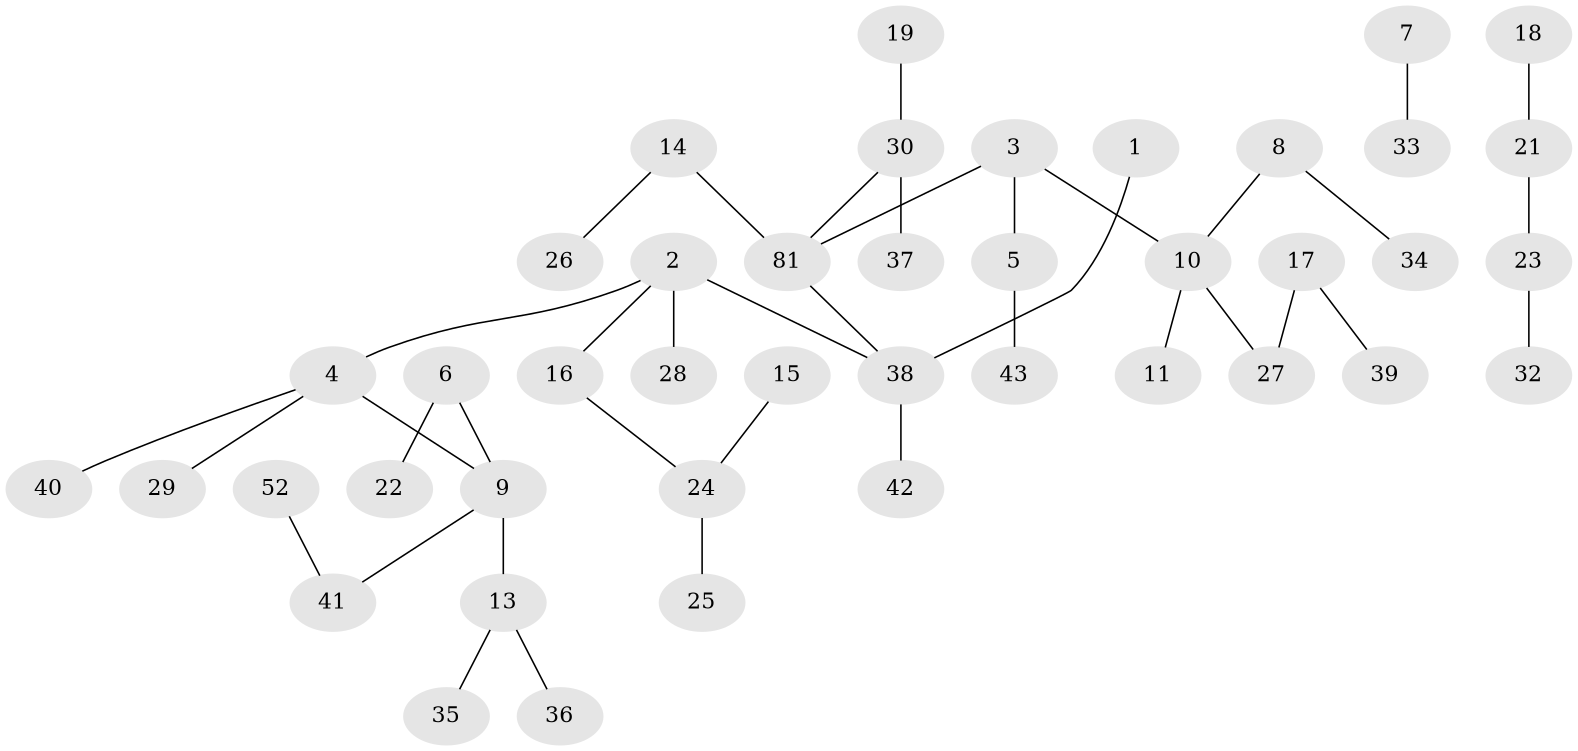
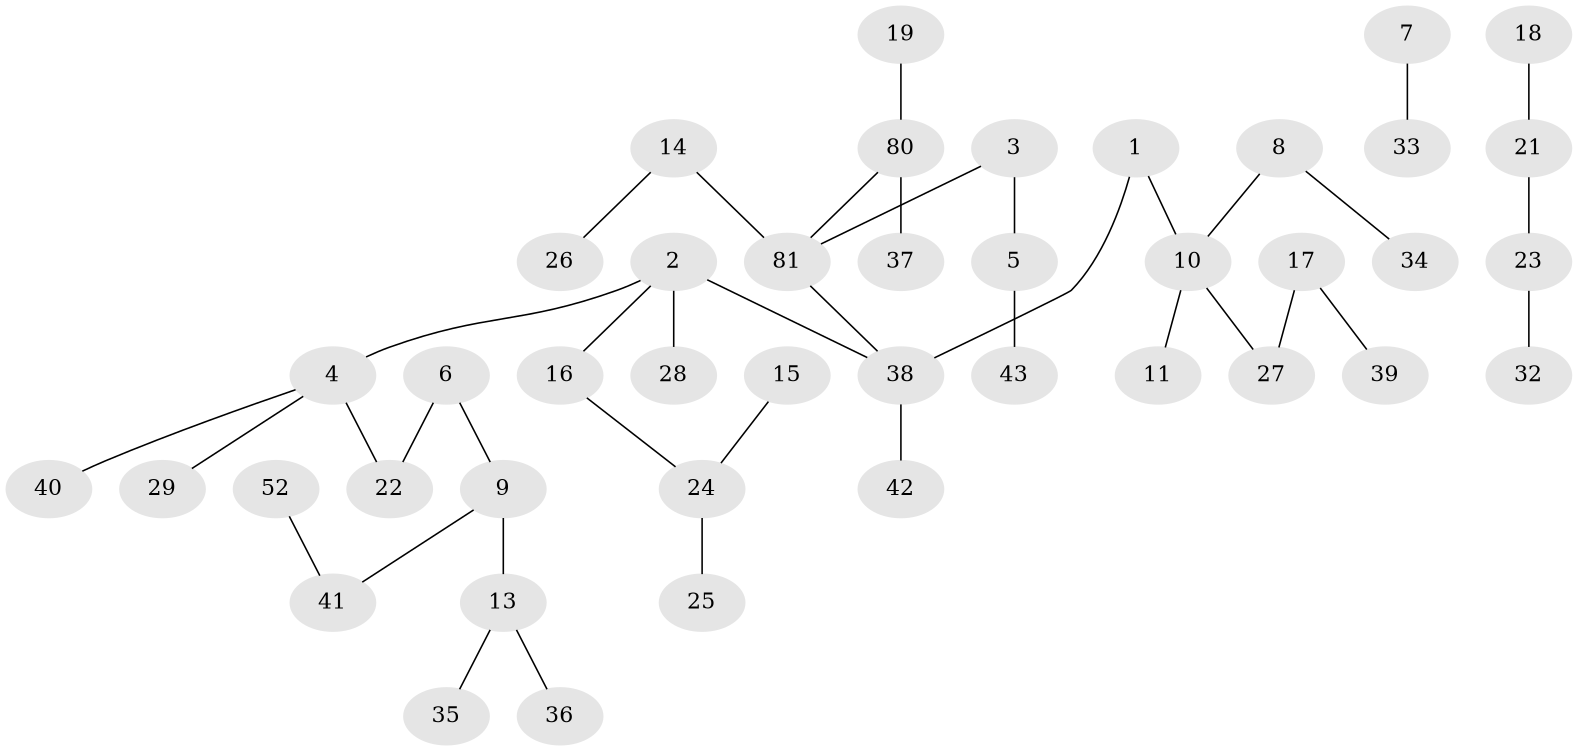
node "30": label "30" -> "80"
edge "3" -- "10": now "1" -- "10"
edge "4" -- "9": now "4" -- "22"
